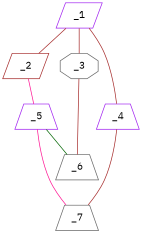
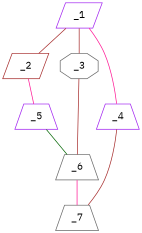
edge "_1" -- "_4": color brown -> deeppink
edge "_5" -- "_7": now "_6" -- "_7"
